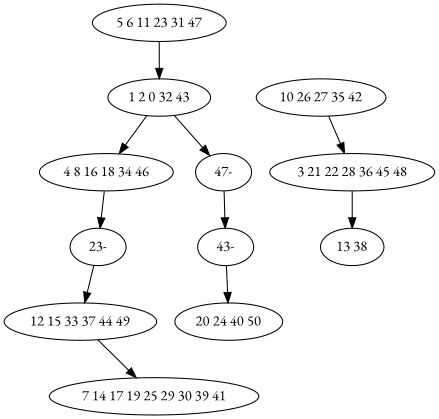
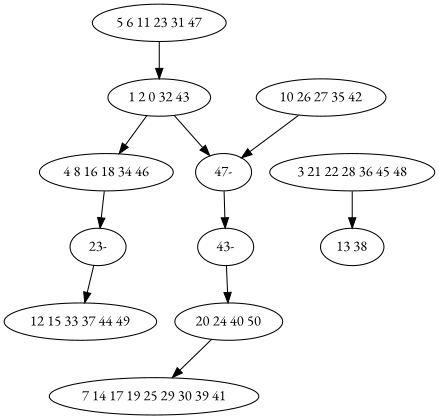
edge "10 26 27 35 42" -> "3 21 22 28 36 45 48": now "10 26 27 35 42" -> "47-"
edge "12 15 33 37 44 49" -> "7 14 17 19 25 29 30 39 41": now "20 24 40 50" -> "7 14 17 19 25 29 30 39 41"
